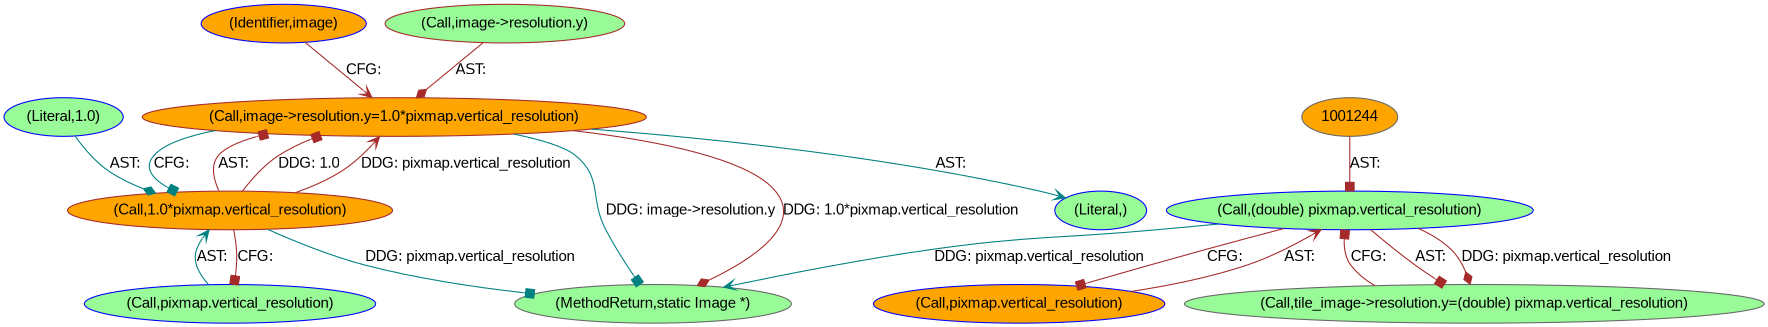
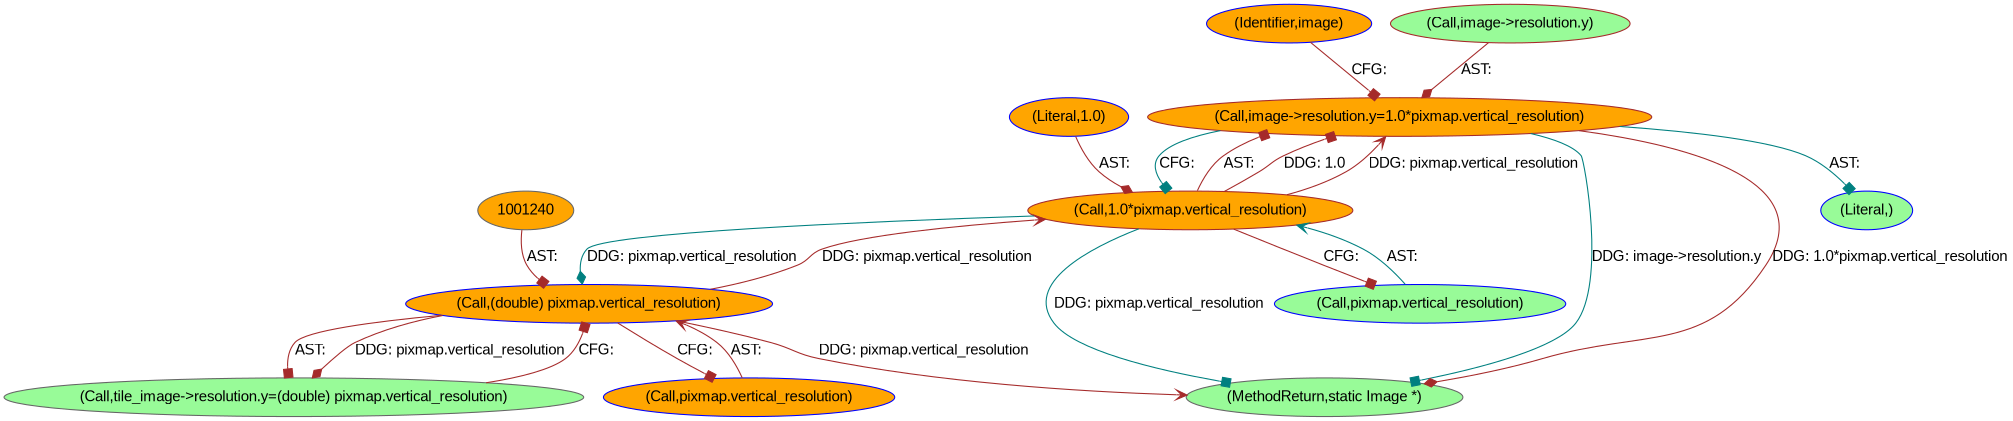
edge "(Identifier,image)" -> "(Call,image->resolution.y=1.0*pixmap.vertical_resolution)": arrowhead vee -> box
node "(Literal,1.0)": fillcolor palegreen -> orange
node "1001244": label "1001244" -> "1001240"
edge "(Call,image->resolution.y=1.0*pixmap.vertical_resolution)" -> "(Literal,)": arrowhead vee -> box
edge "(Literal,1.0)" -> "(Call,1.0*pixmap.vertical_resolution)": color teal -> brown
node "(Call,(double) pixmap.vertical_resolution)": fillcolor palegreen -> orange
edge "(Call,1.0*pixmap.vertical_resolution)" -> "(Call,(double) pixmap.vertical_resolution)": added, label "DDG: pixmap.vertical_resolution"
edge "(Call,(double) pixmap.vertical_resolution)" -> "(Call,1.0*pixmap.vertical_resolution)": added, label "DDG: pixmap.vertical_resolution"
edge "(Call,(double) pixmap.vertical_resolution)" -> "(MethodReturn,static Image *)": color teal -> brown
